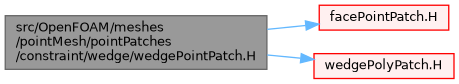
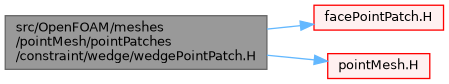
node "wedgePolyPatch.H": label "wedgePolyPatch.H" -> "pointMesh.H"
